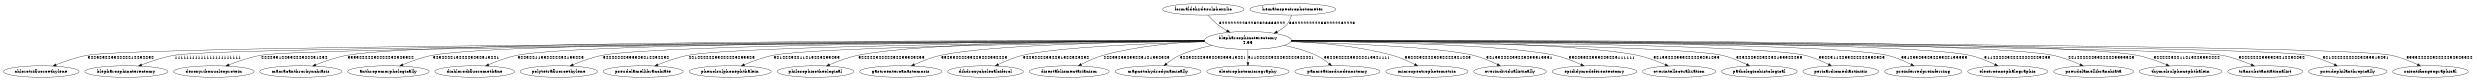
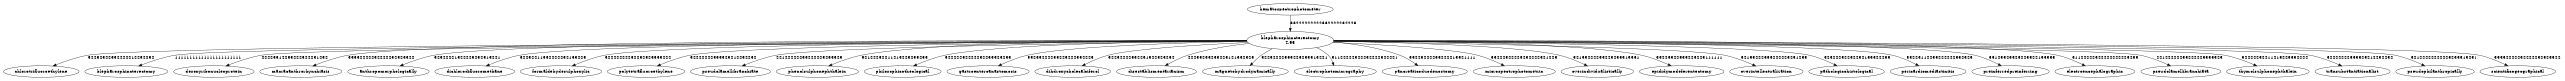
edge "formaldehydesulphoxylic" -> "blepharosphincterectomy 4.95": reversed
